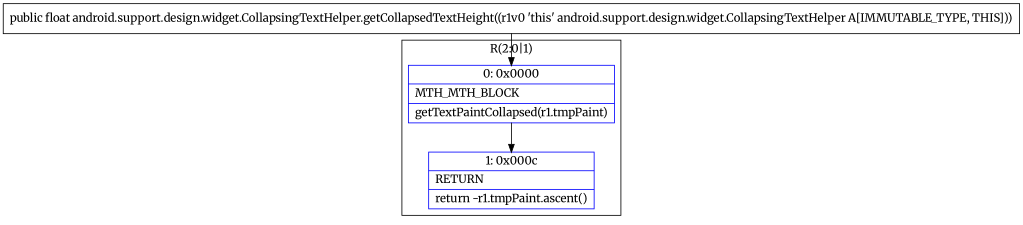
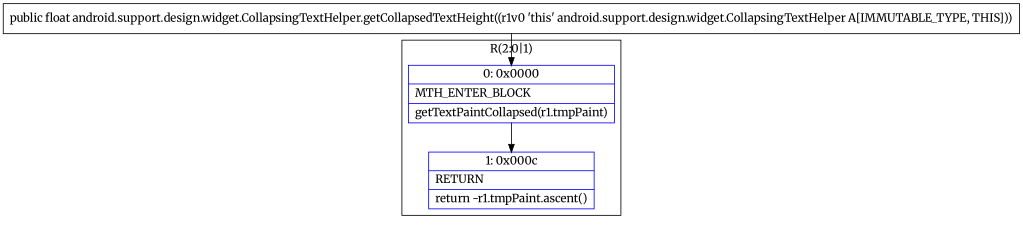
node "0: 0x0000": text "MTH_MTH_BLOCK" -> "MTH_ENTER_BLOCK"
